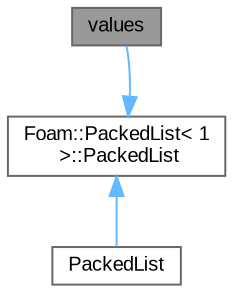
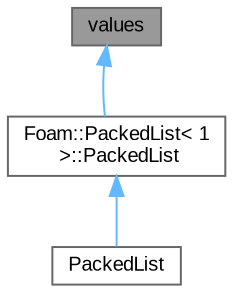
edge "values" -> "Foam::PackedList< 1 >::PackedList": reversed
